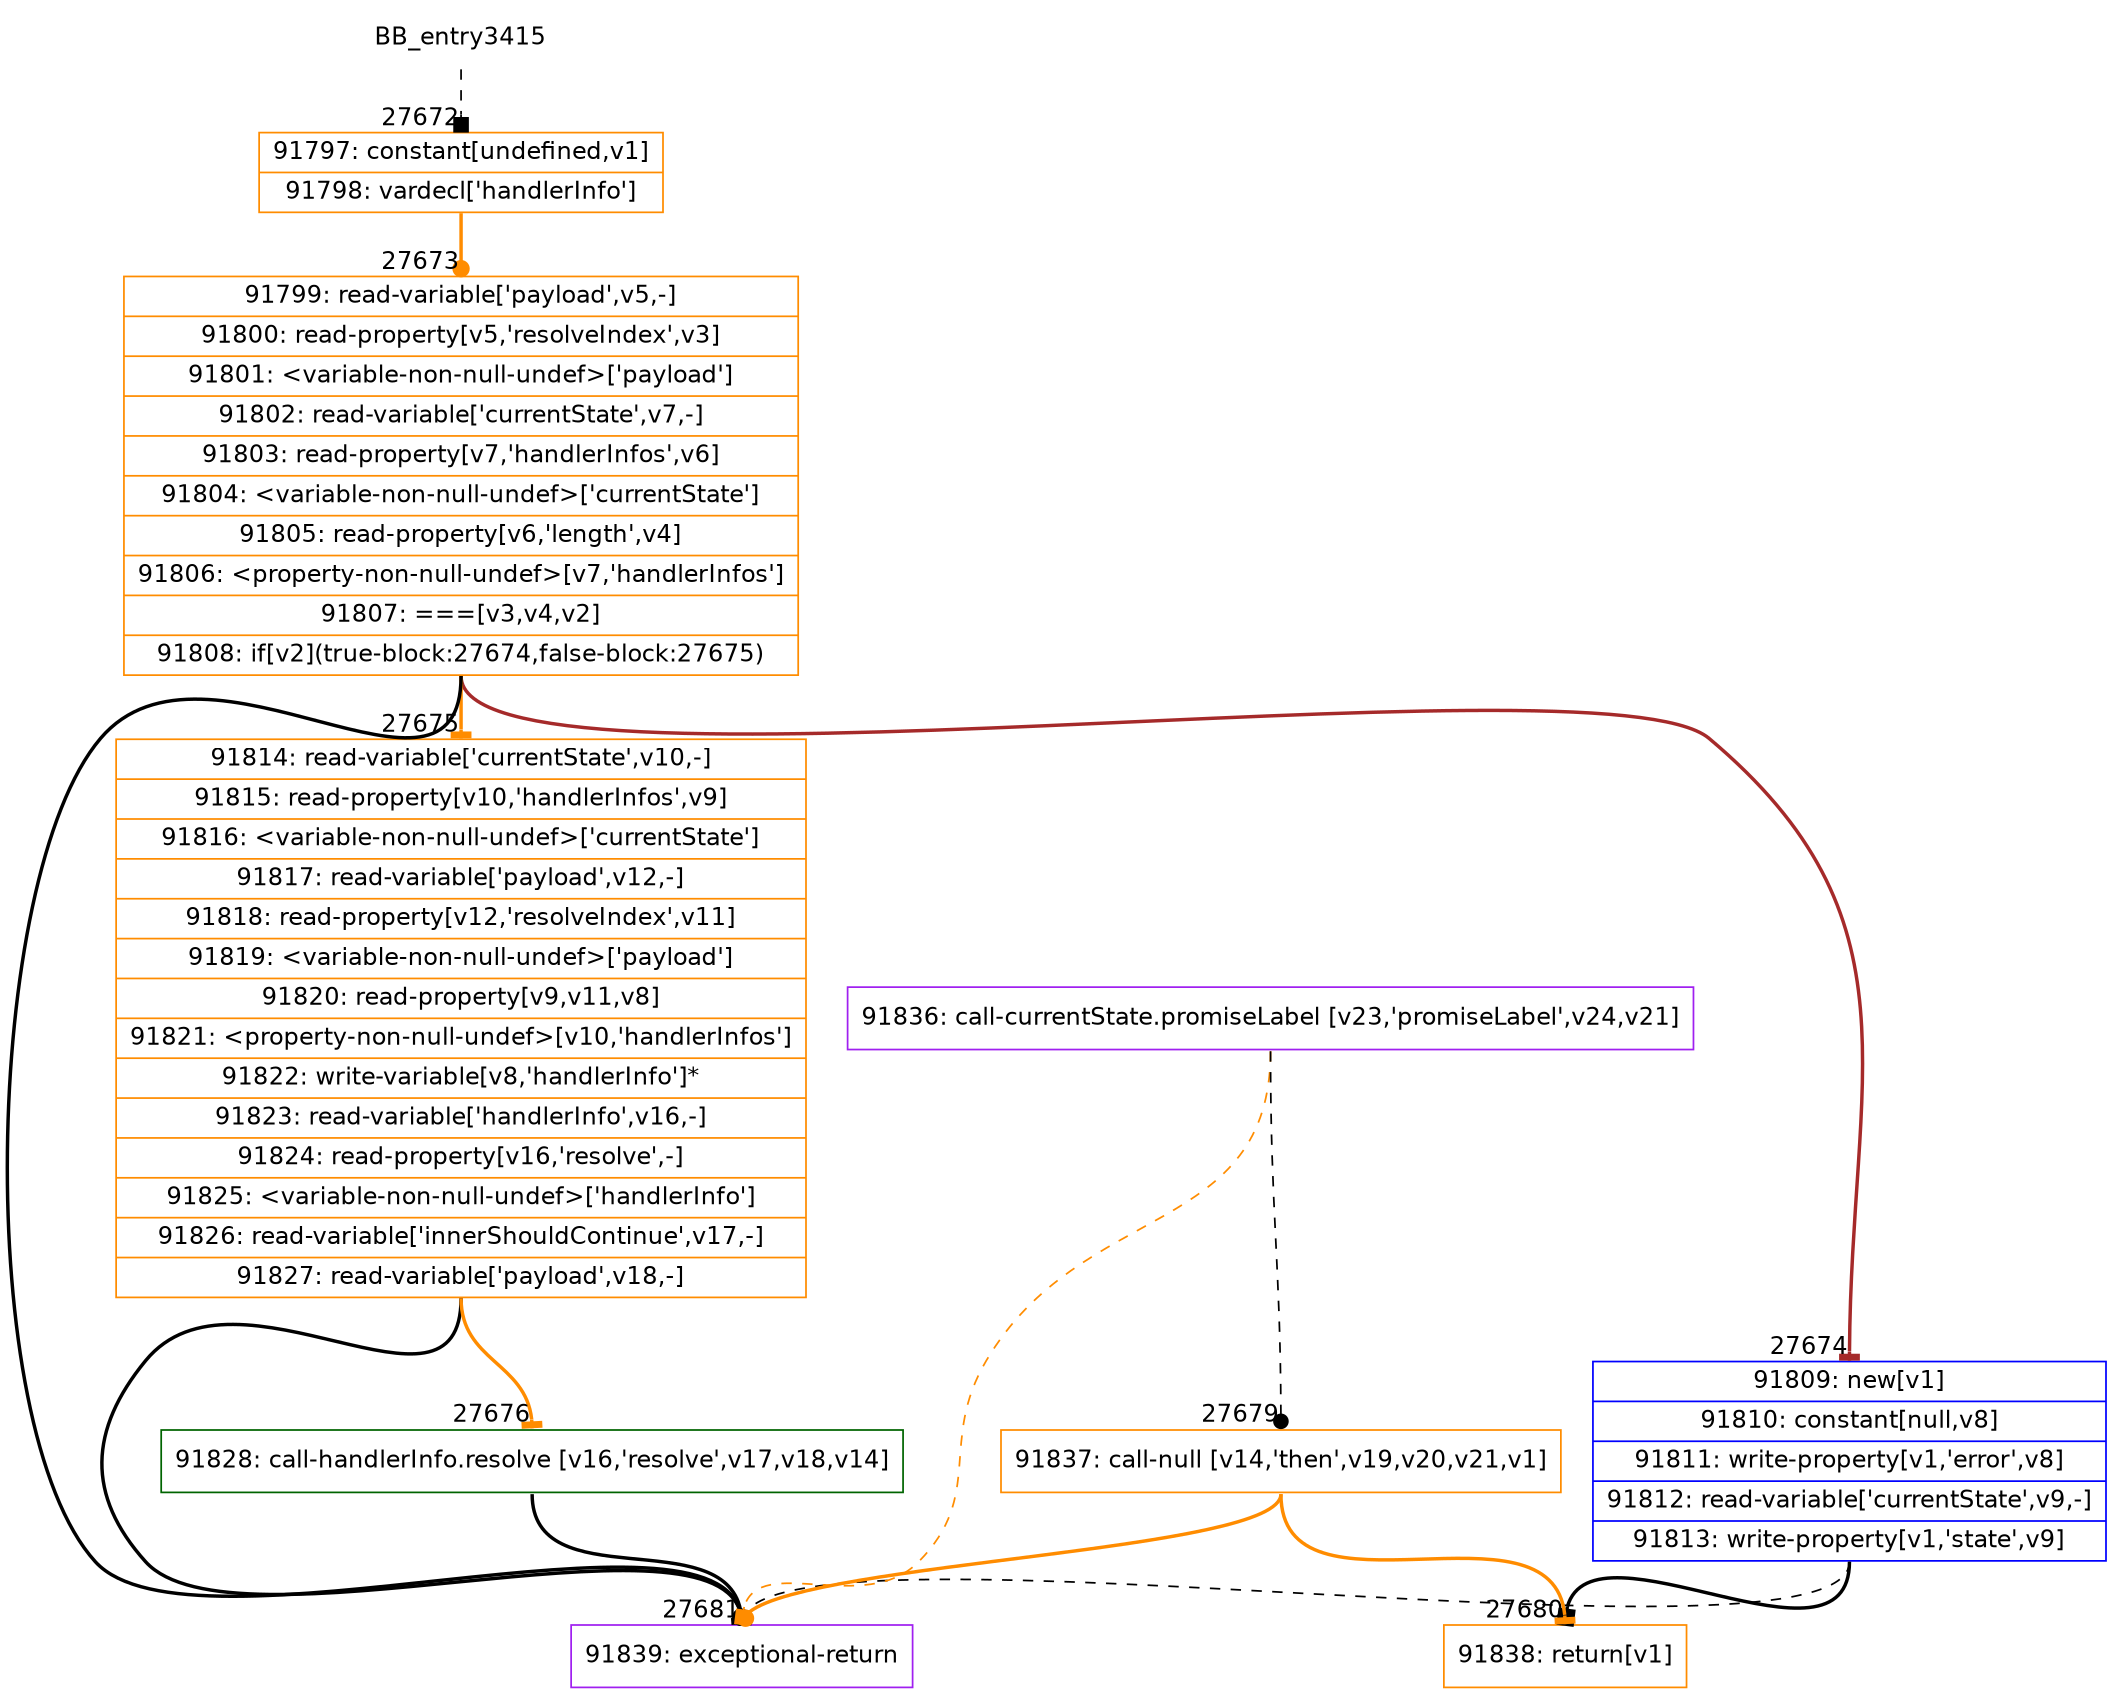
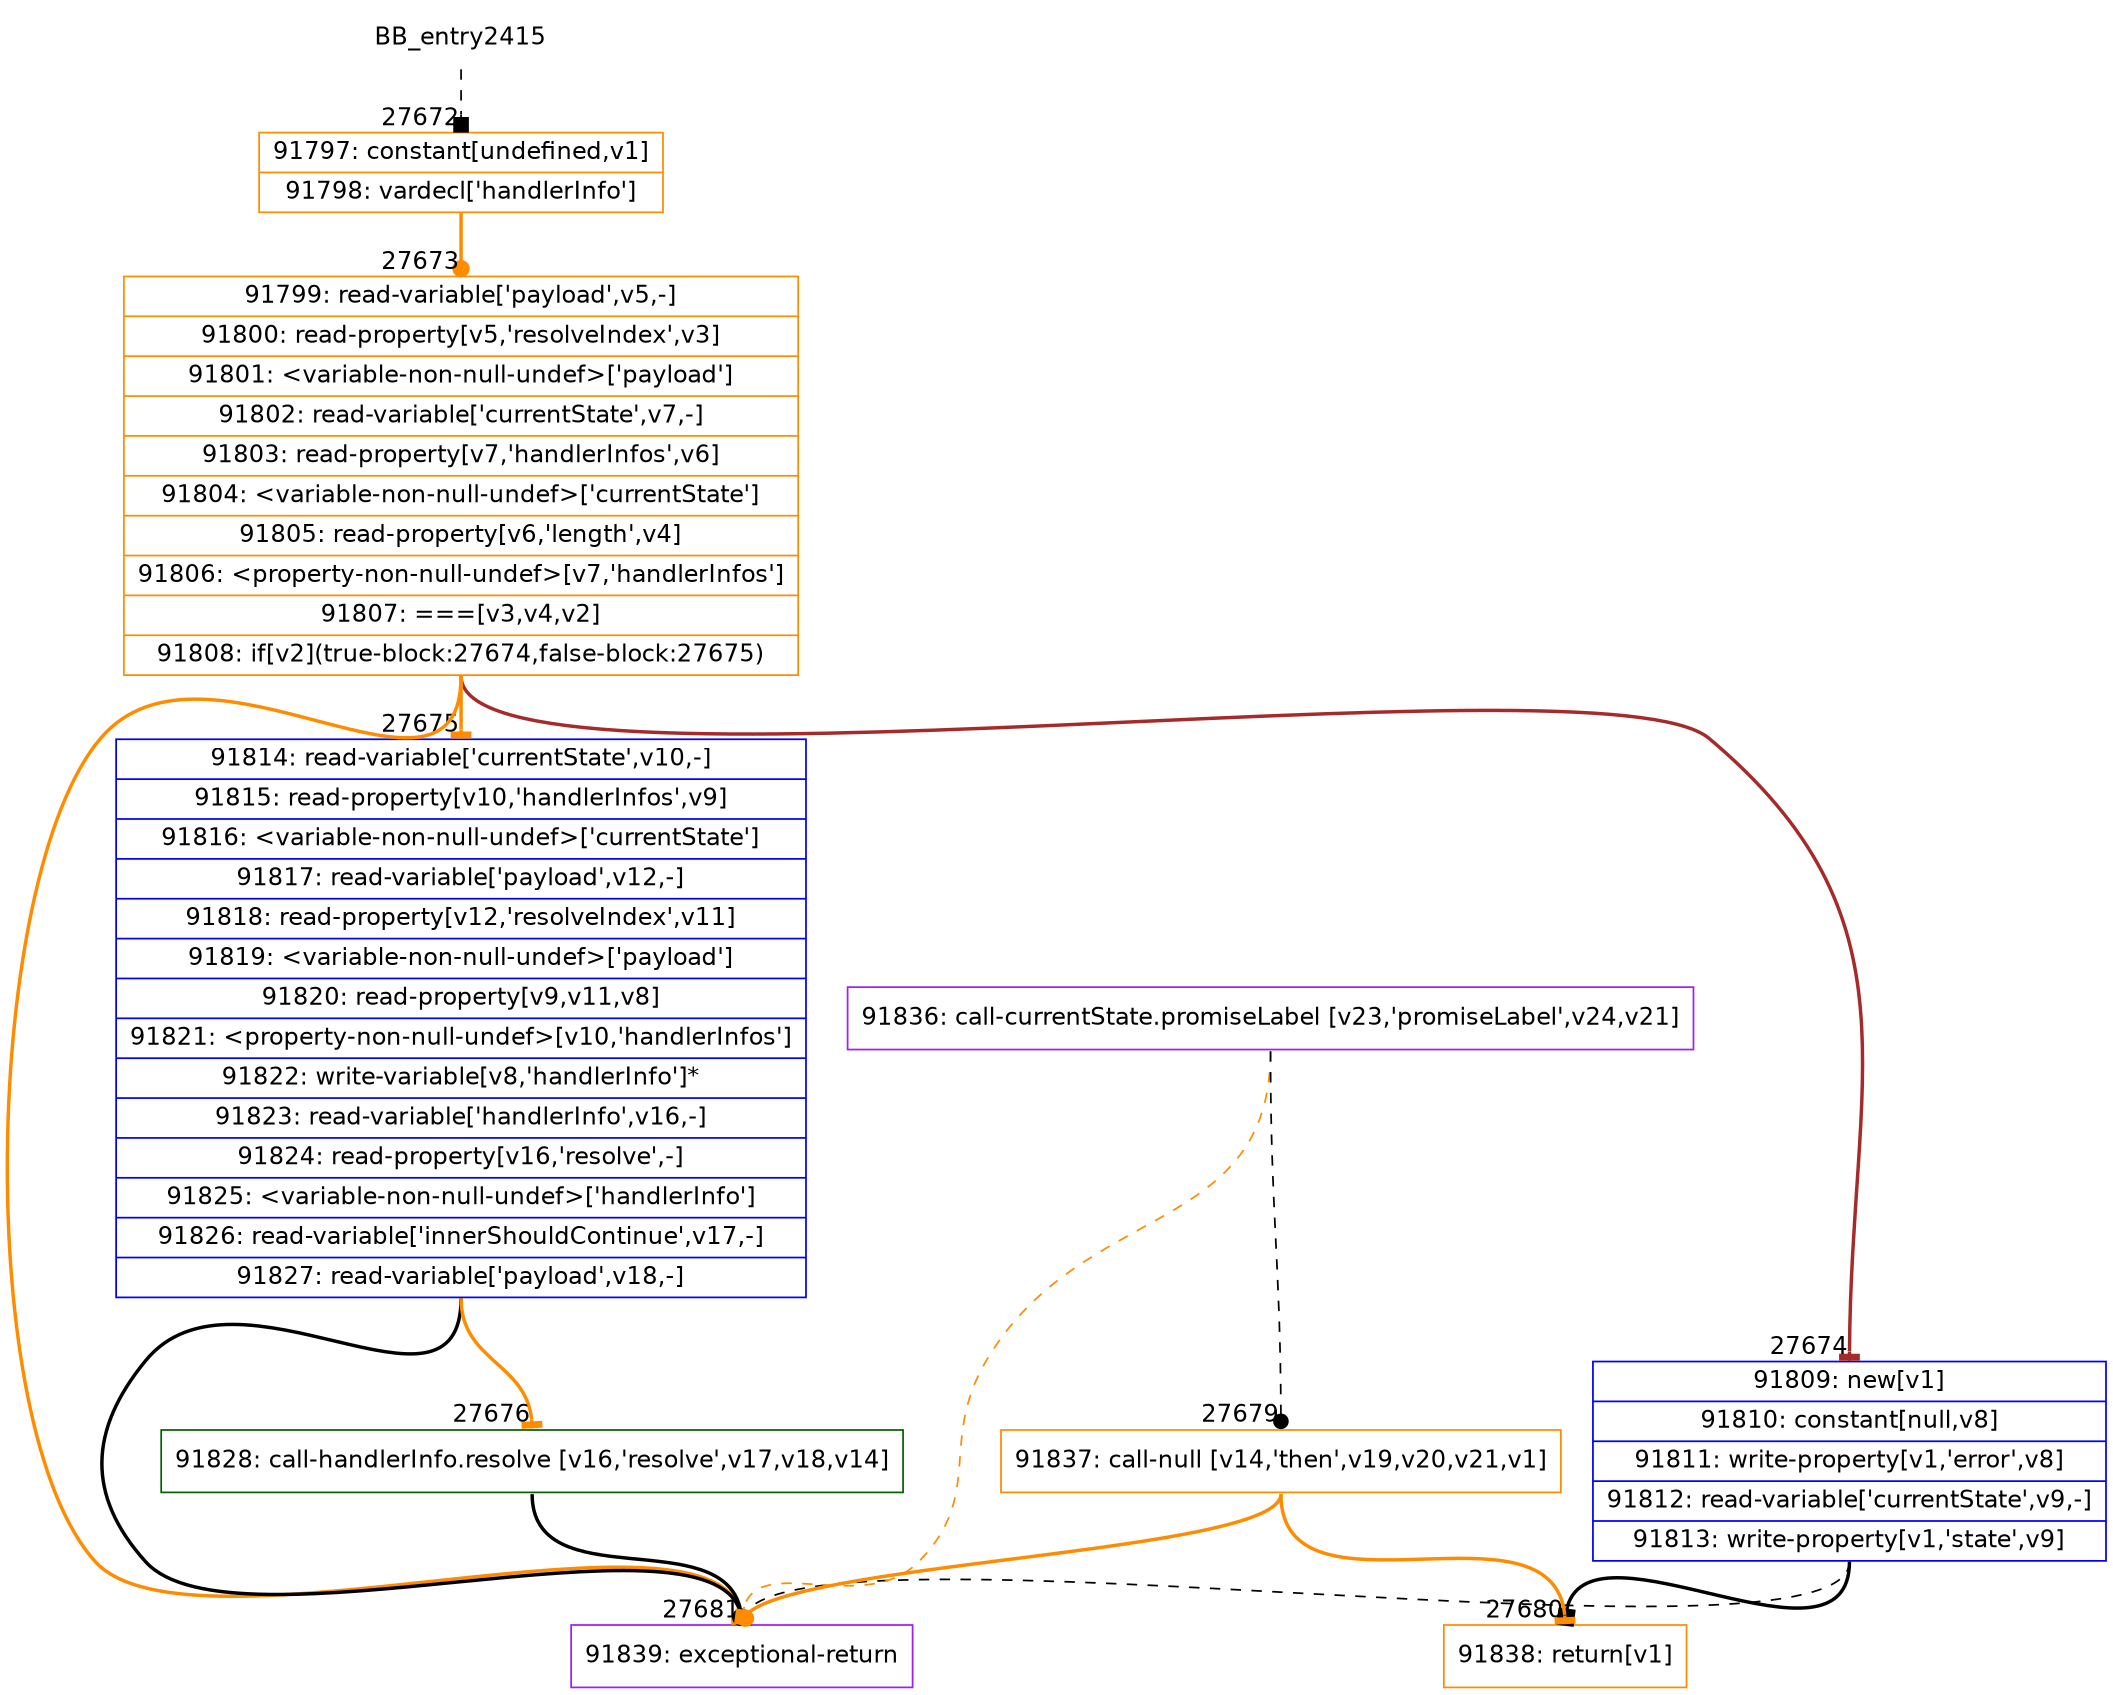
node "BB_entry3415": label "BB_entry3415" -> "BB_entry2415"
node "91814: read-variable['currentState',v10,-]": color darkorange -> blue
edge "91799: read-variable['payload',v5,-]" -> "91839: exceptional-return": color black -> darkorange
